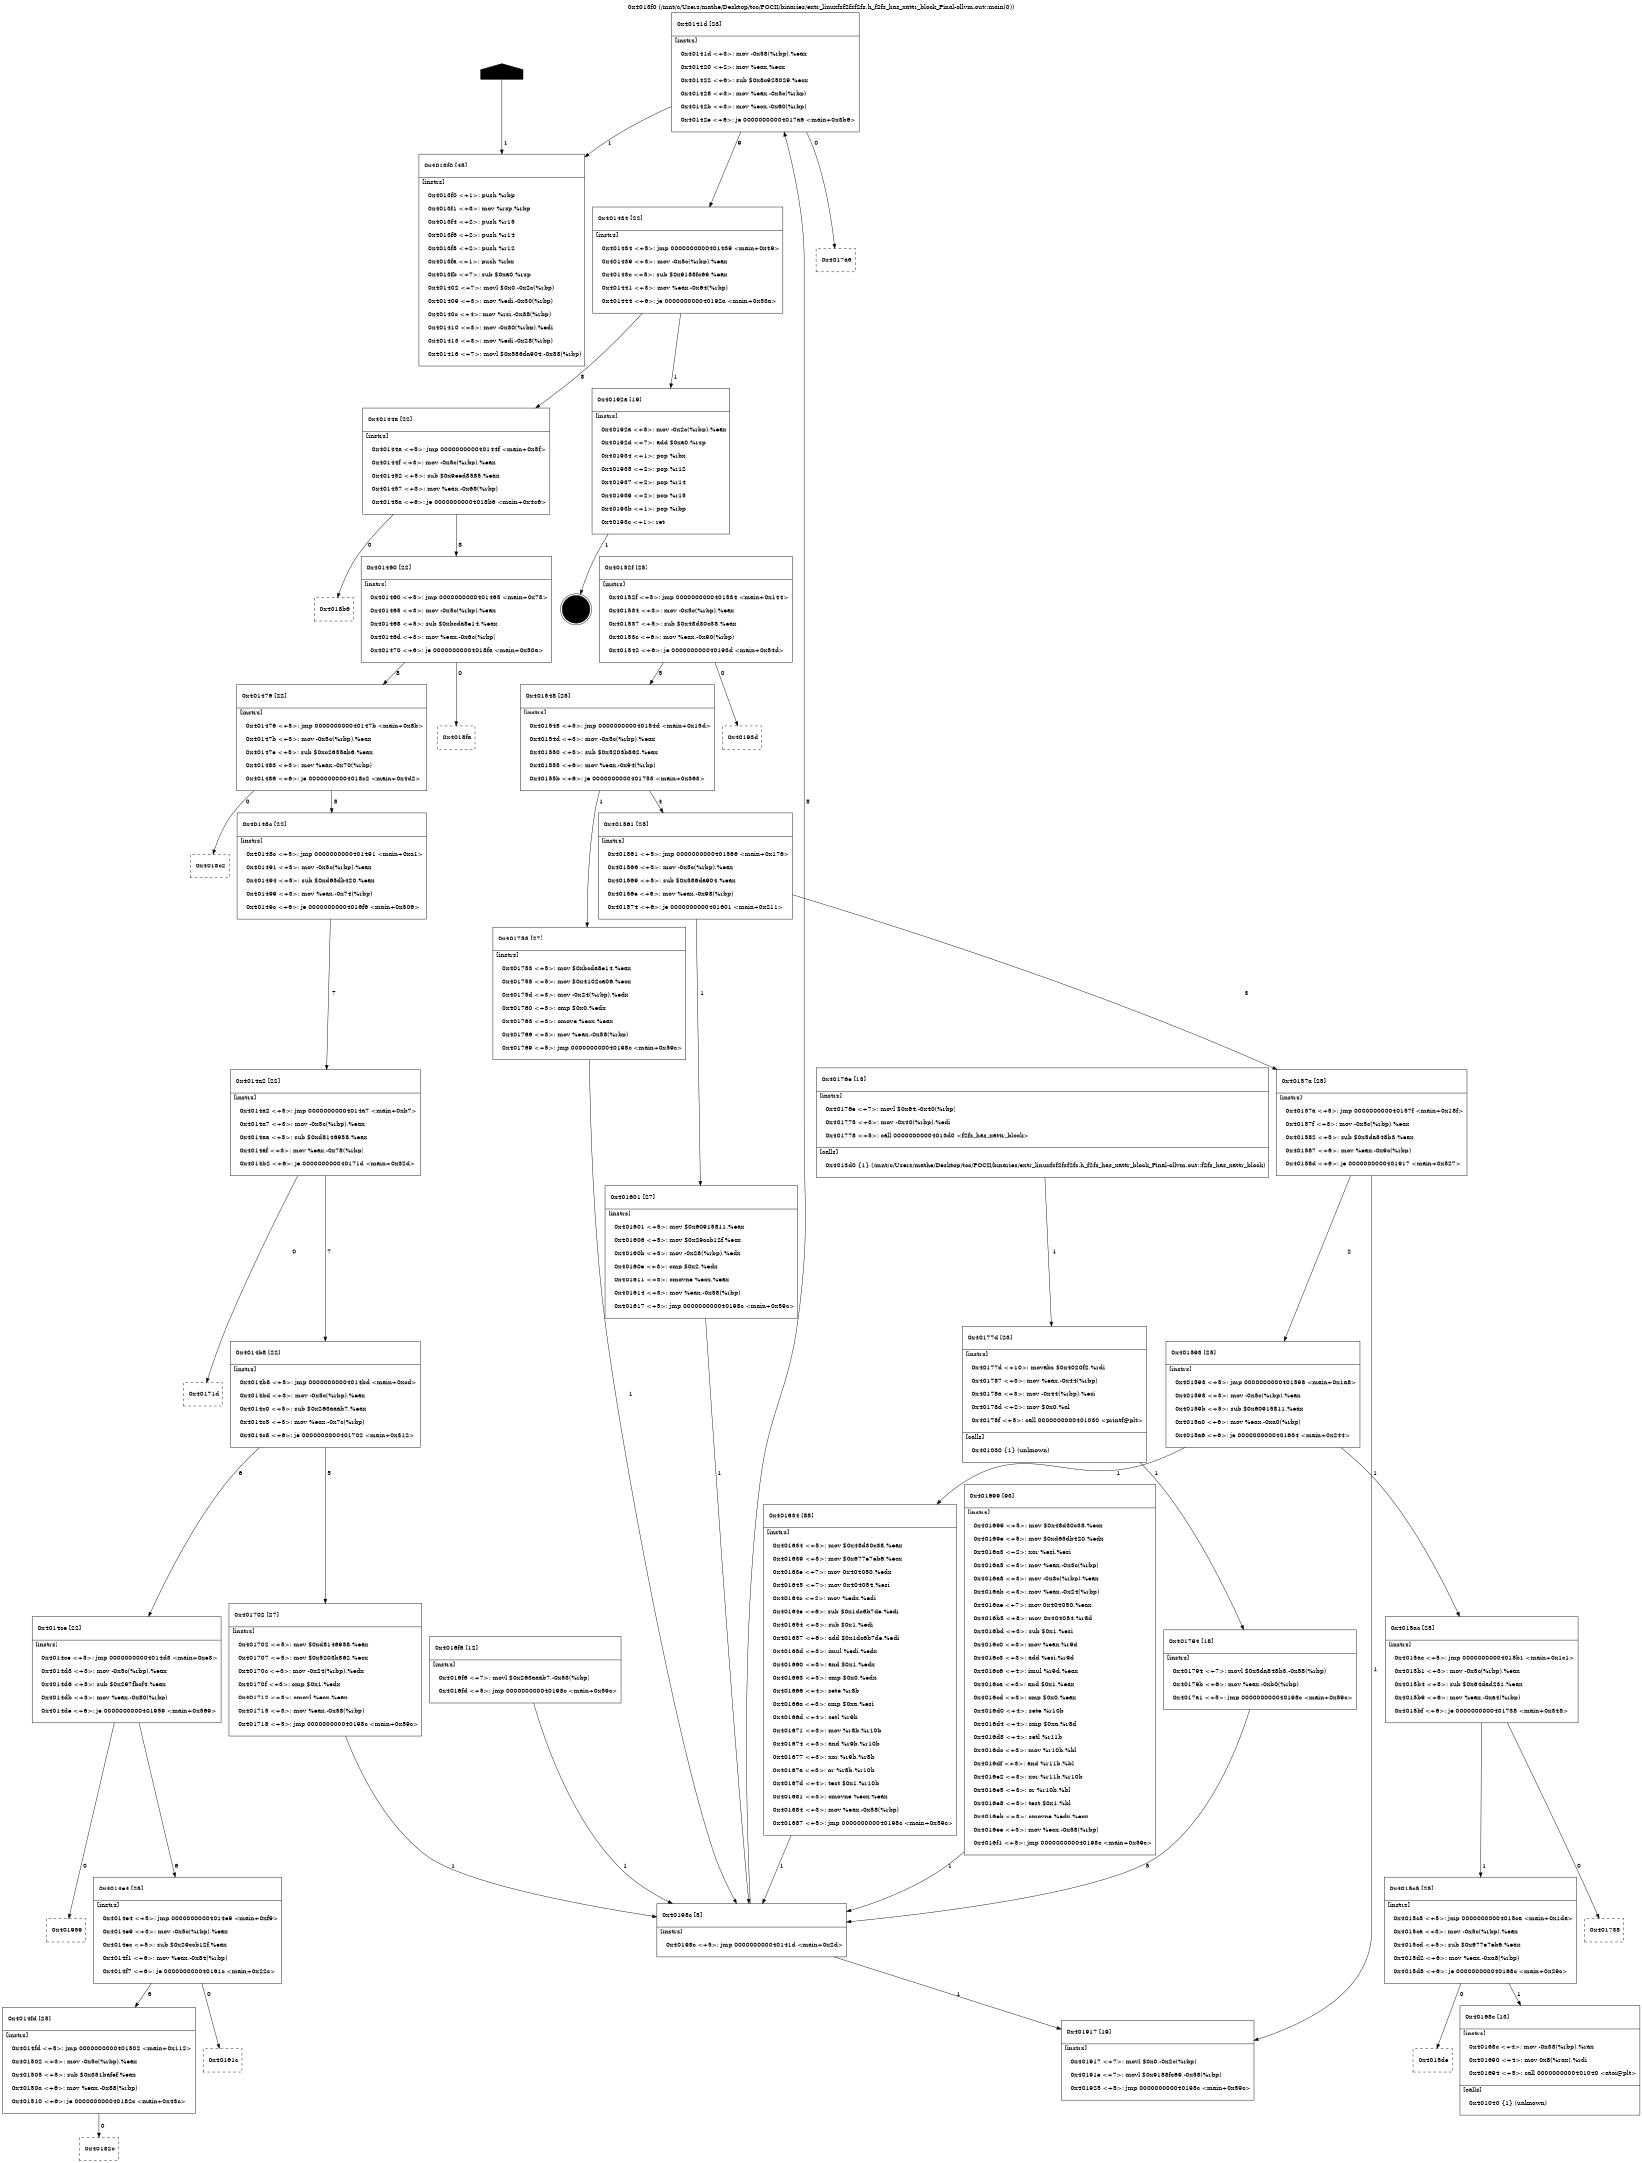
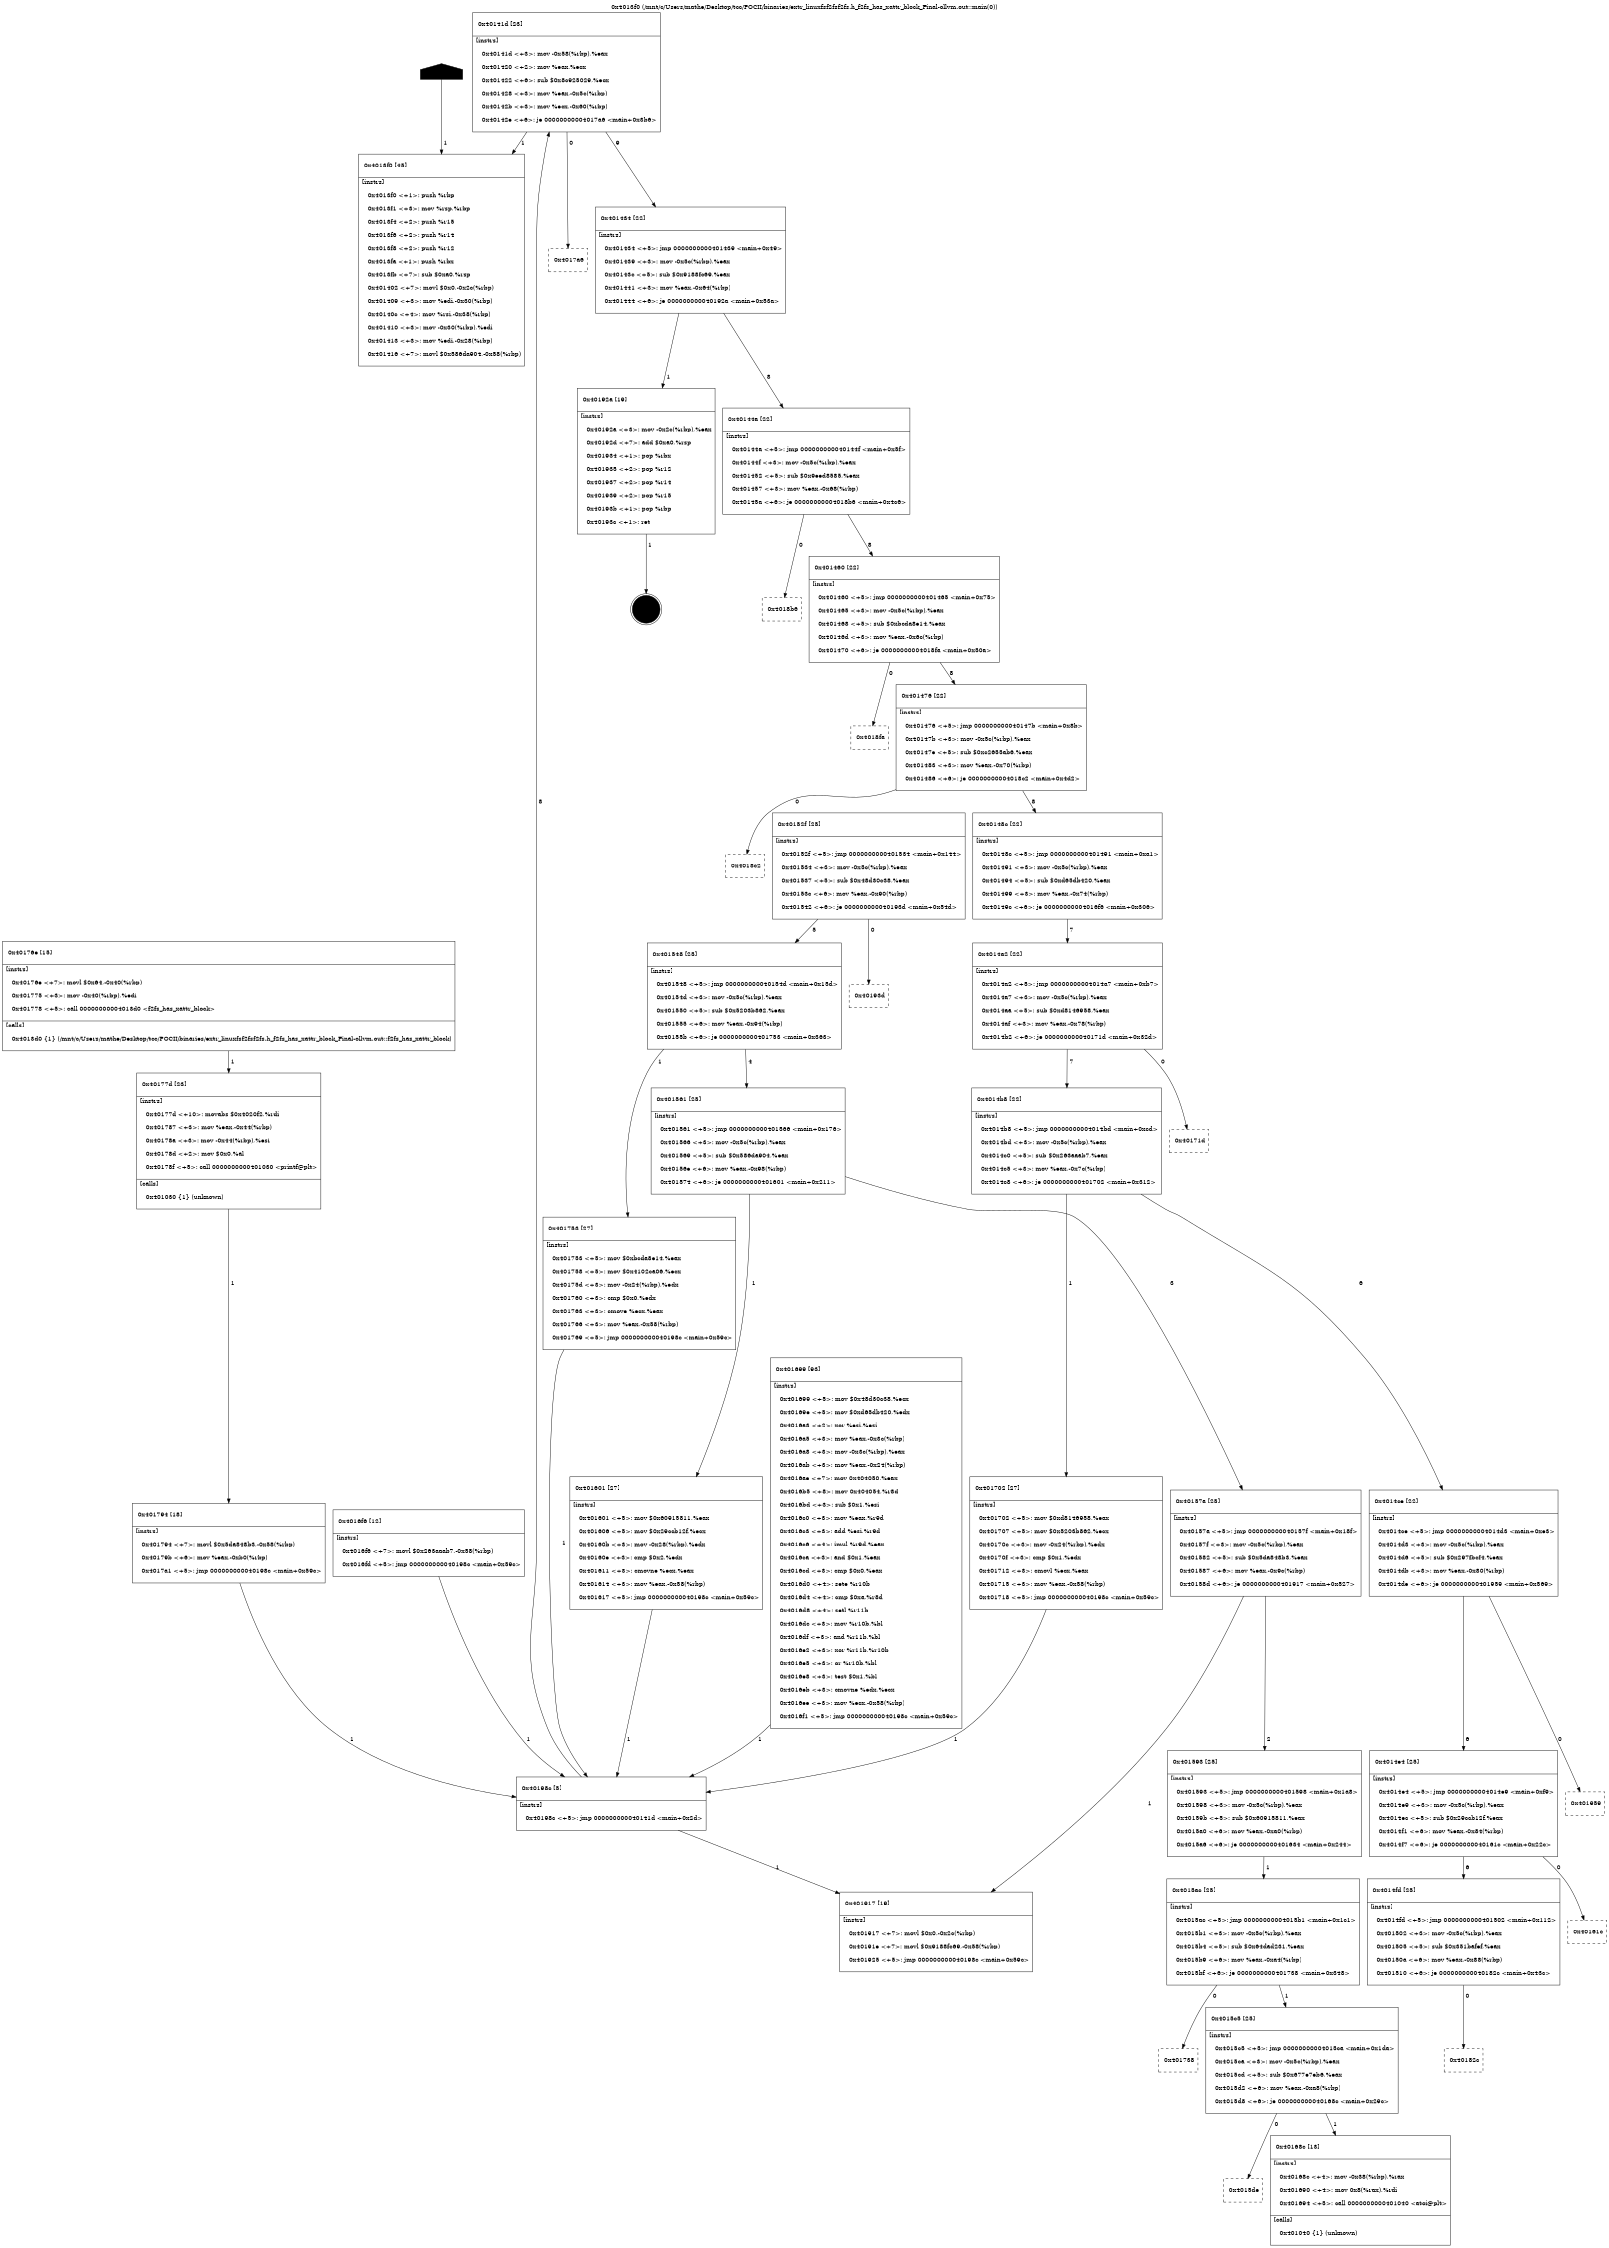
edge "0x4014b8 [22]" -> "0x401702 [27]": label " 5" -> " 1"
node "0x401634 [88]": removed
edge "0x401794 [18]" -> "0x40198c [5]": label " 5" -> " 1"
